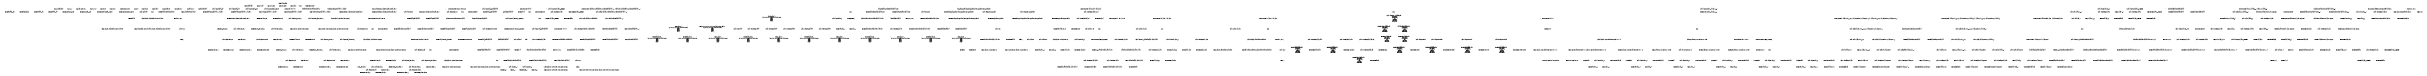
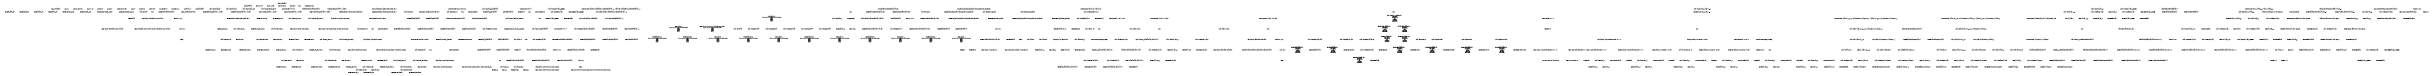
node "(CONTROL_JUMP,if ( !addr ),if ( !addr ))": label "(CONTROL_JUMP,if ( !addr ),if ( !addr ))" -> "(CONTROL_STRUCTURE,if ( !addr ),if ( !addr ))"
node "(RSN,ie,ie = elems.wpa_ie - 2)": label "(RSN,ie,ie = elems.wpa_ie - 2)" -> "(IDENTIFIER,ie,ie = elems.wpa_ie - 2)"
